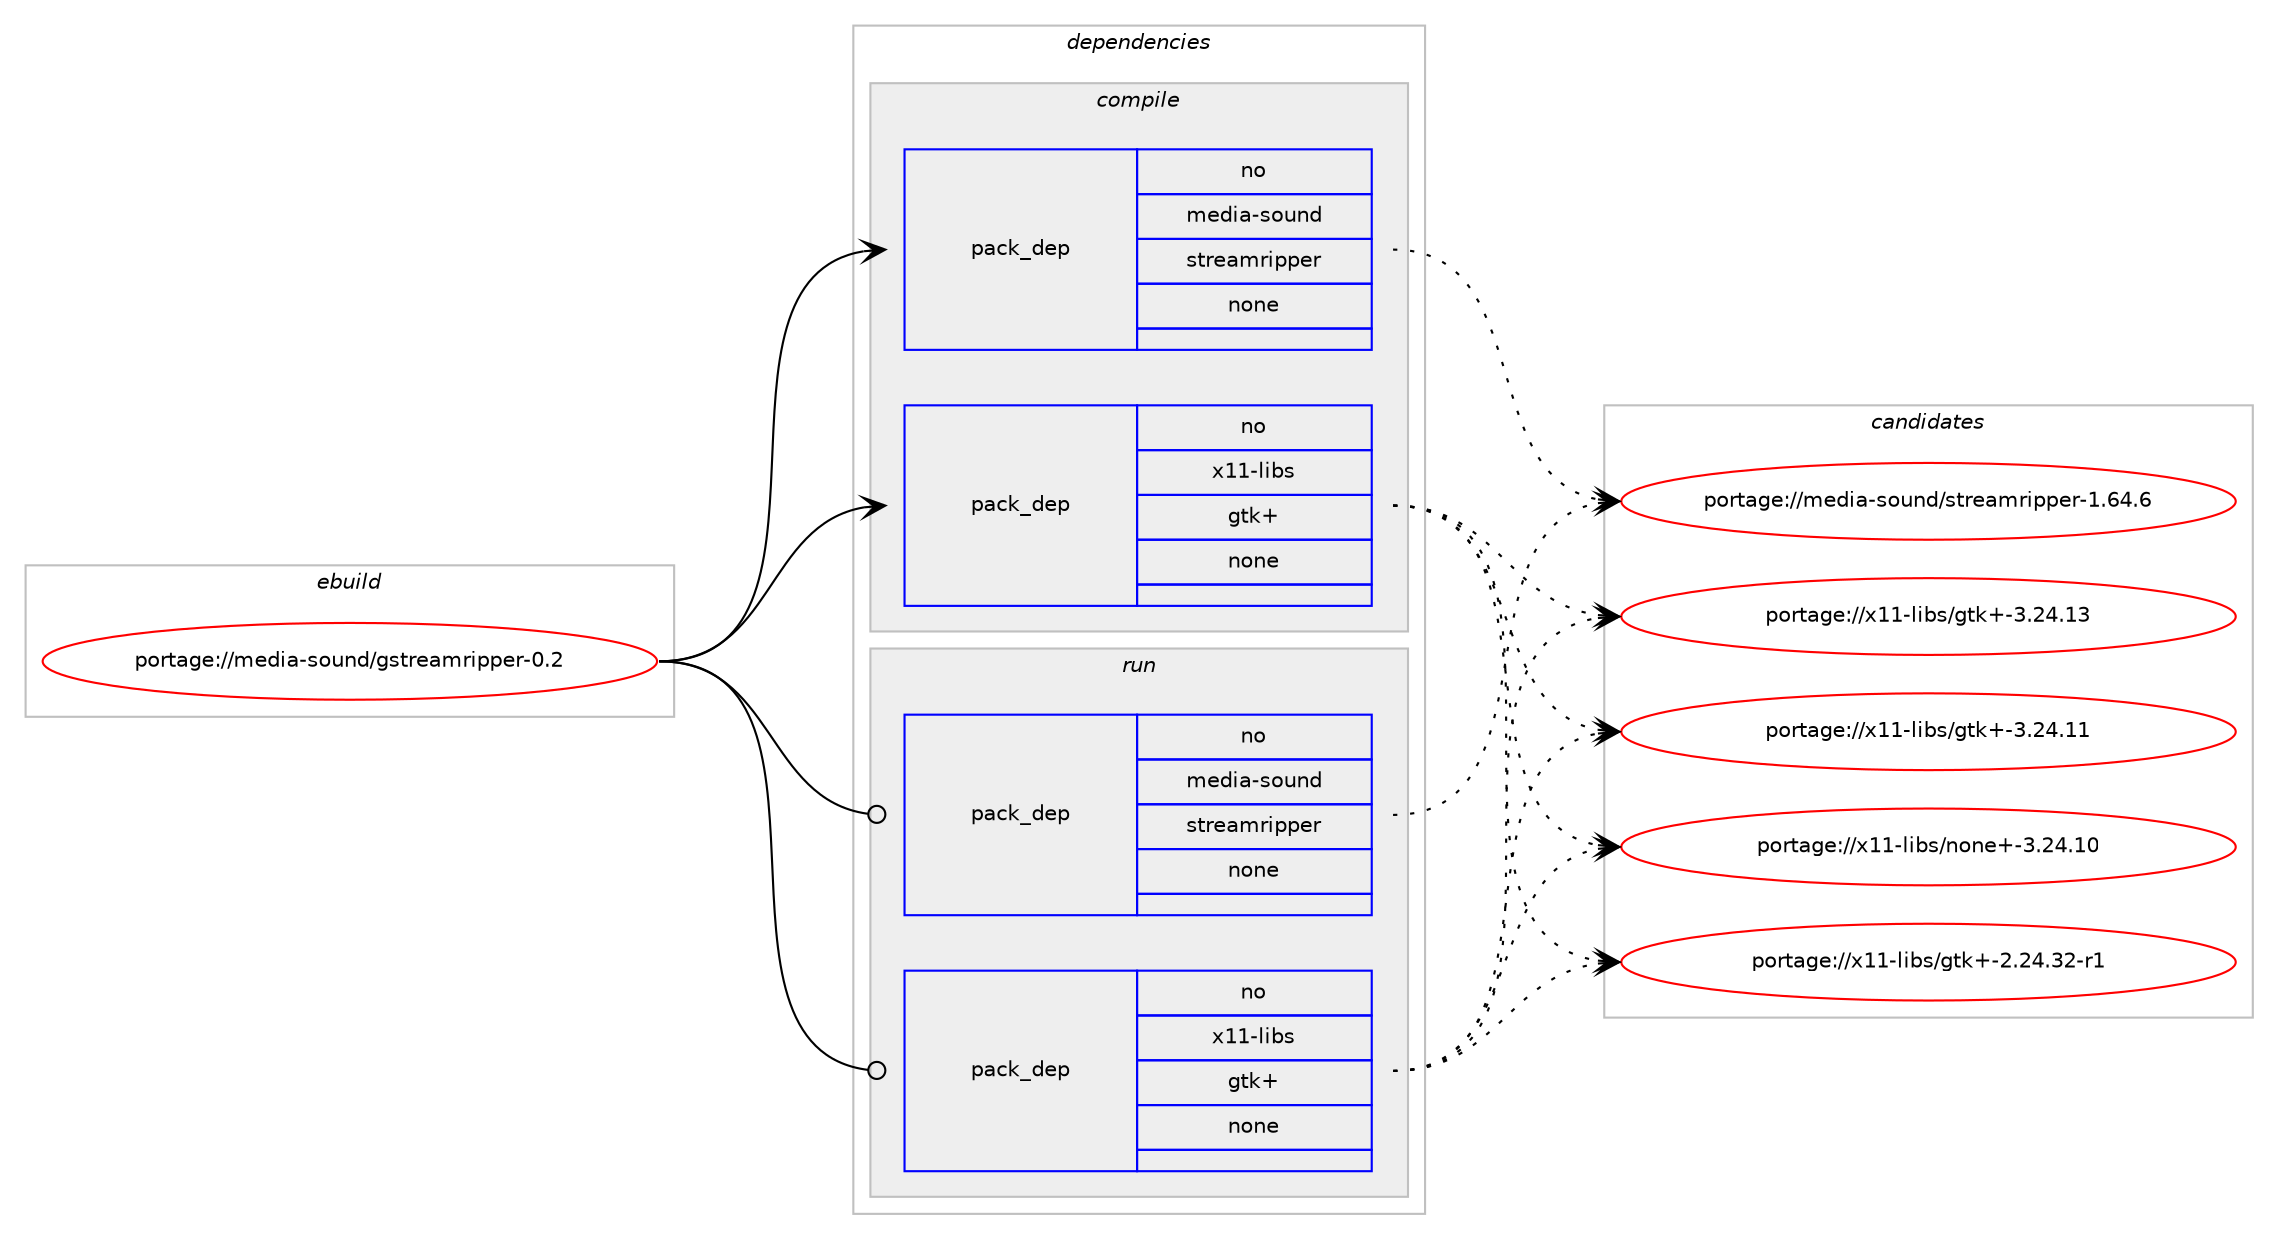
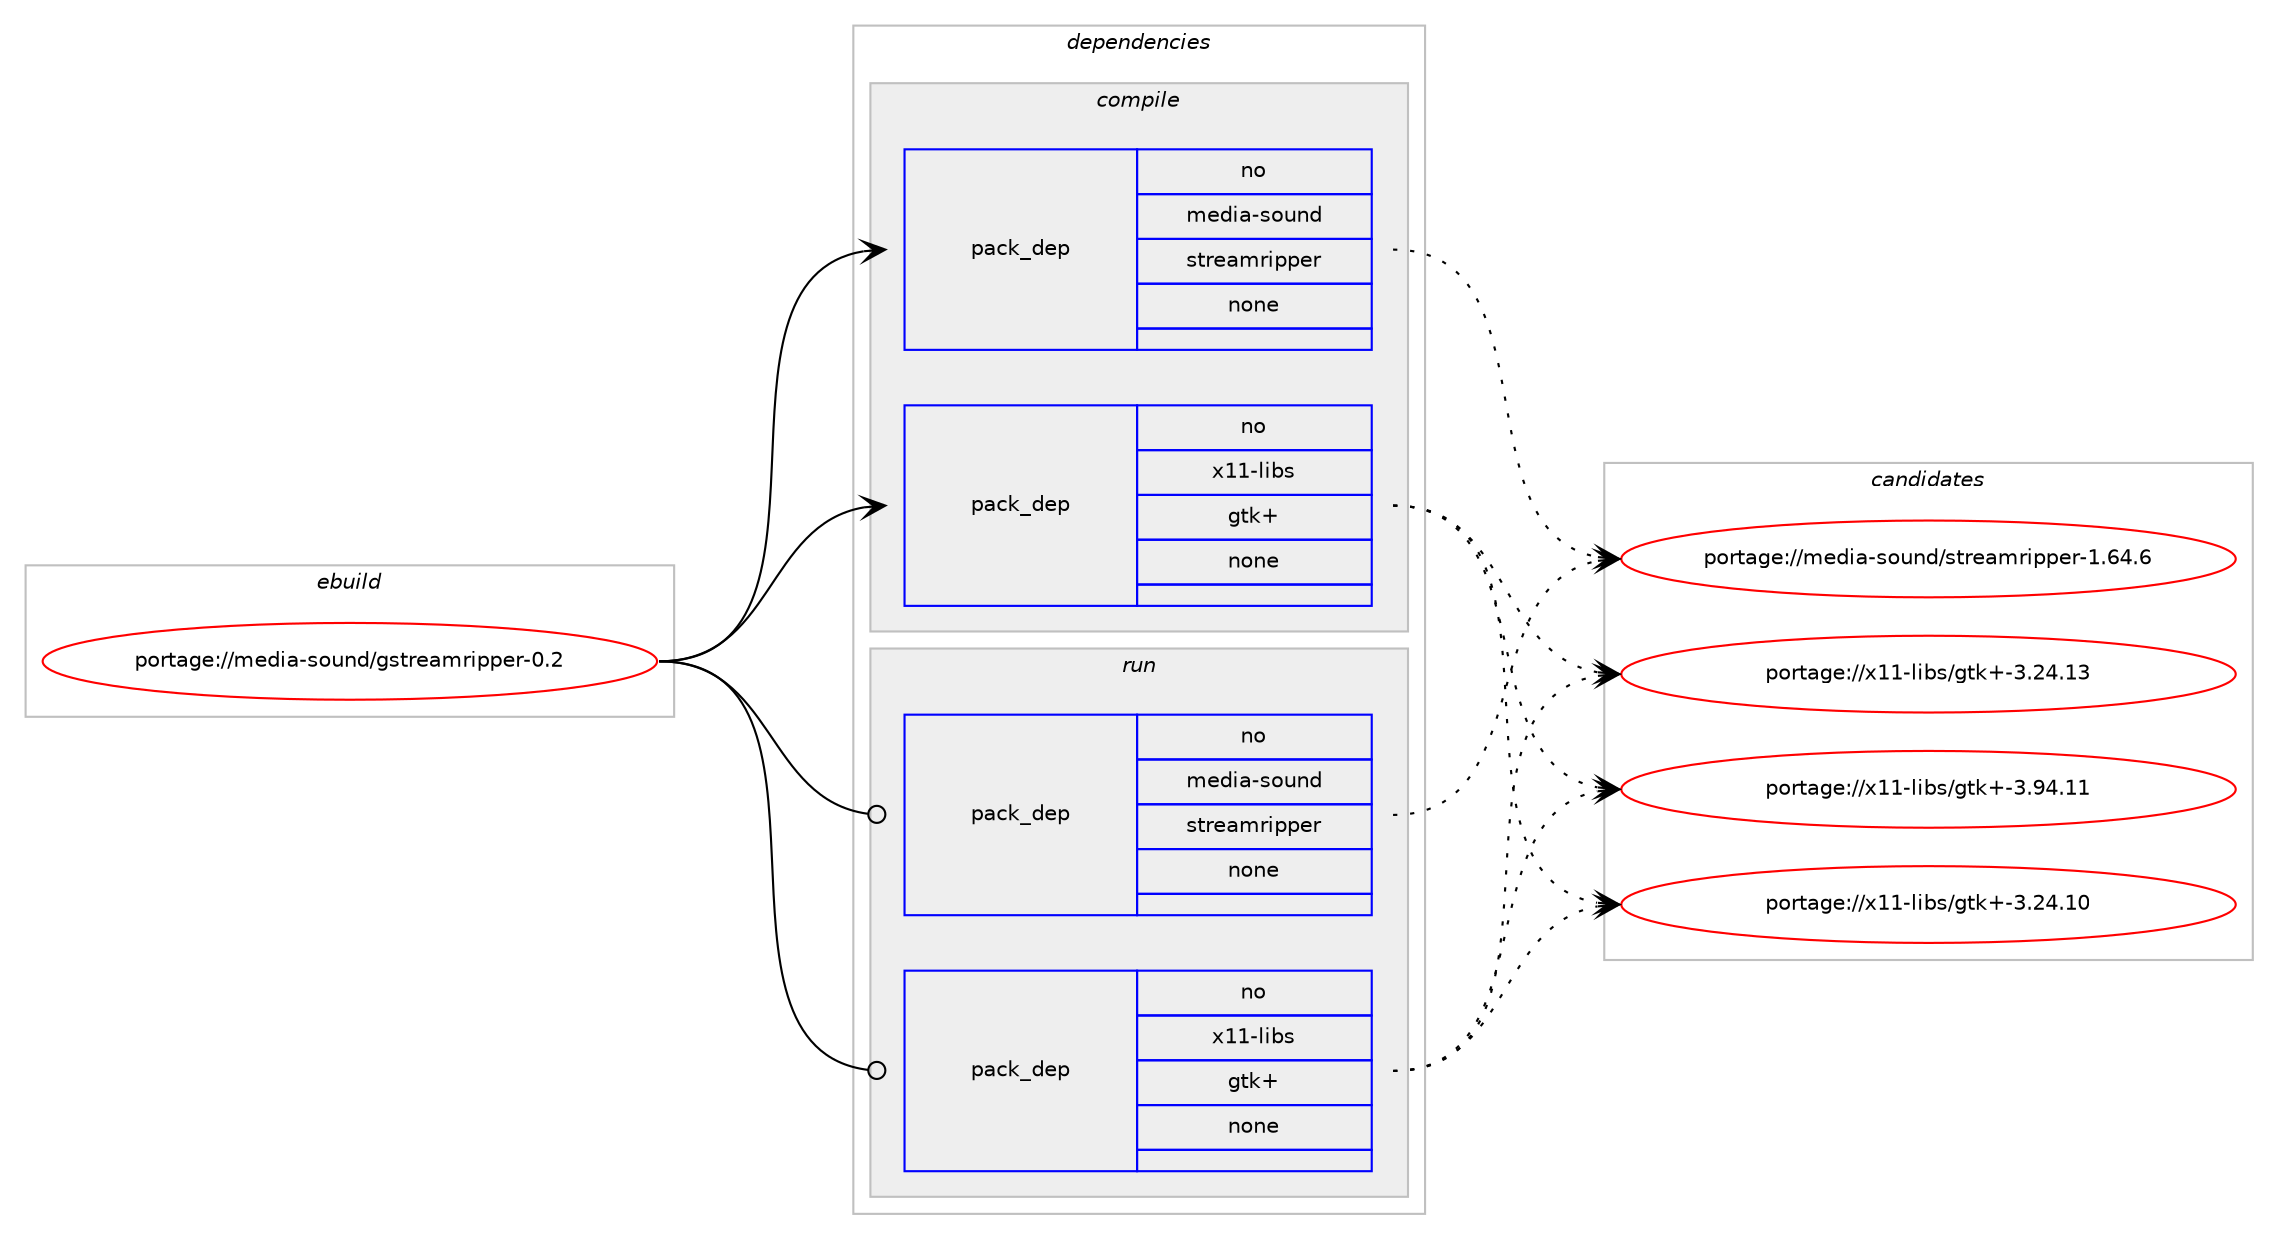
node "portage://x11-libs/gtk+-3.24.11": label "portage://x11-libs/gtk+-3.24.11" -> "portage://x11-libs/gtk+-3.94.11"
node "portage://x11-libs/none+-3.24.10": label "portage://x11-libs/none+-3.24.10" -> "portage://x11-libs/gtk+-3.24.10"
node "portage://x11-libs/gtk+-2.24.32-r1": removed
